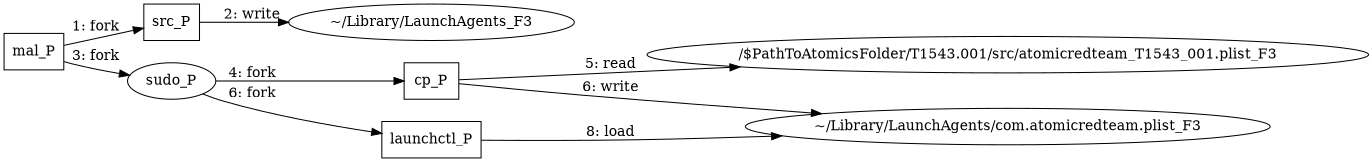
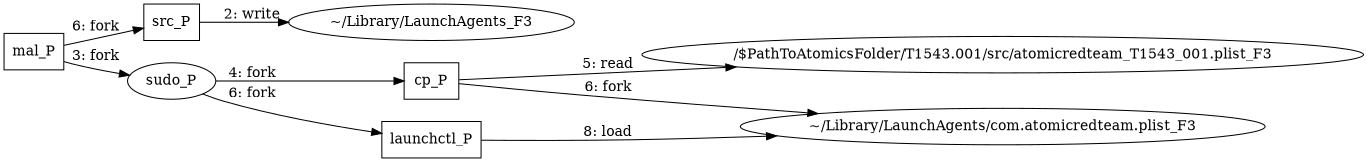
edge "mal_P" -> "src_P": label "1: fork" -> "6: fork"
edge "cp_P" -> "~/Library/LaunchAgents/com.atomicredteam.plist_F3": label "6: write" -> "6: fork"
